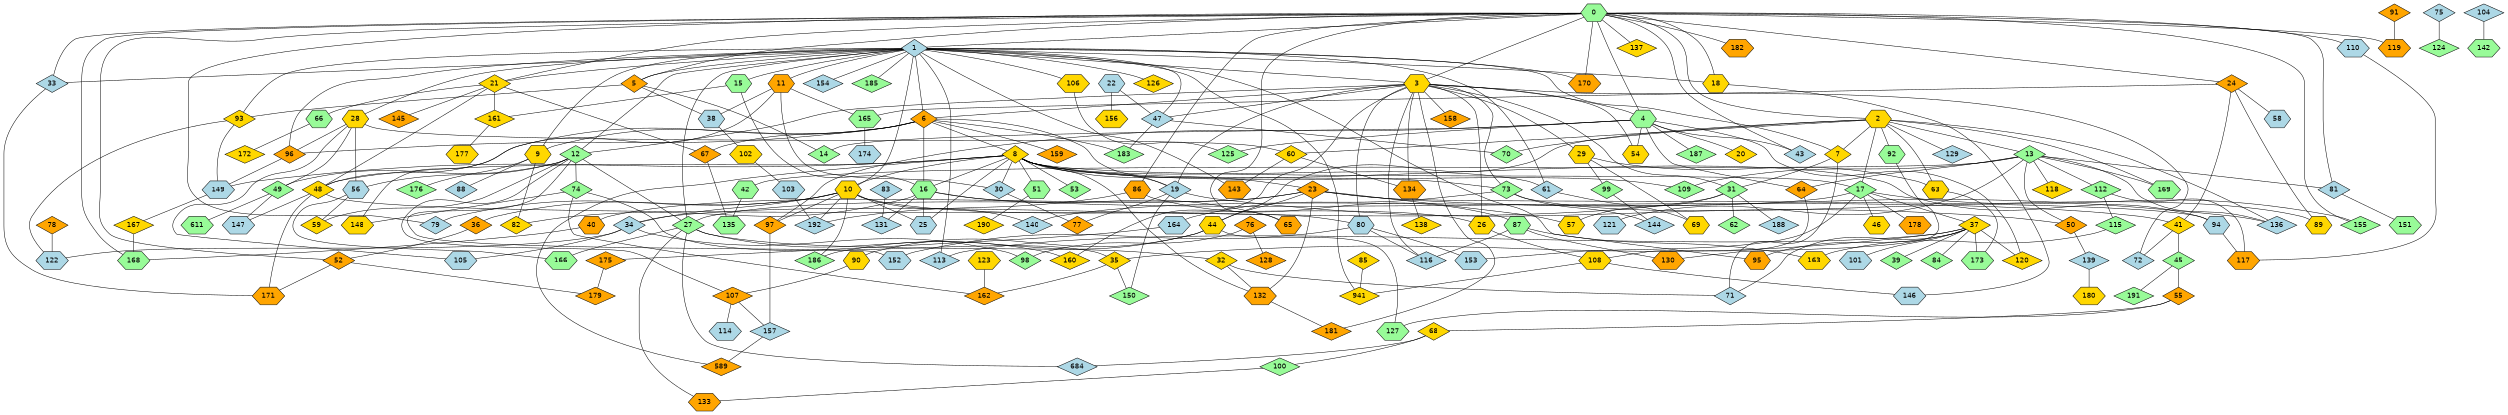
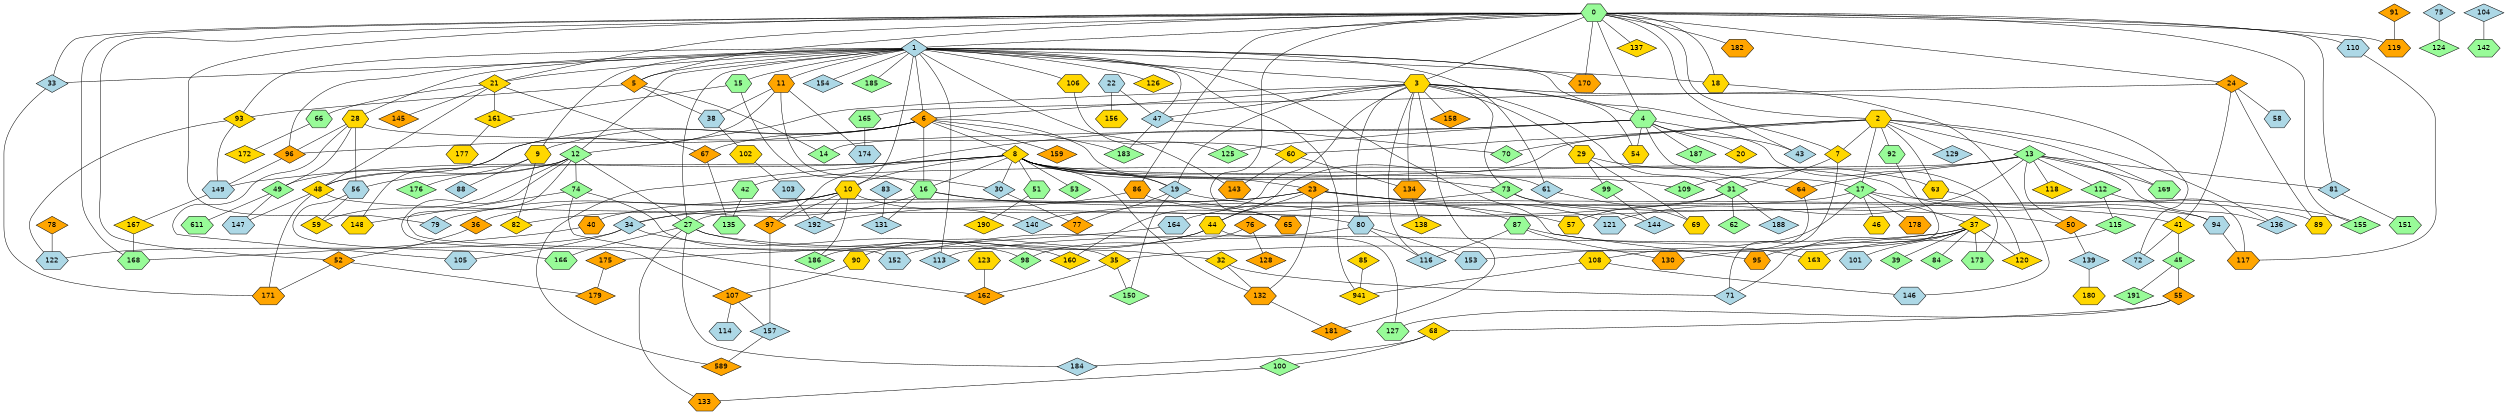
edge "11" -- "165": now "11" -- "174"
edge "23" -- "136": now "23" -- "121"
node "25": removed
node "26": removed
node "684": label "684" -> "184"
